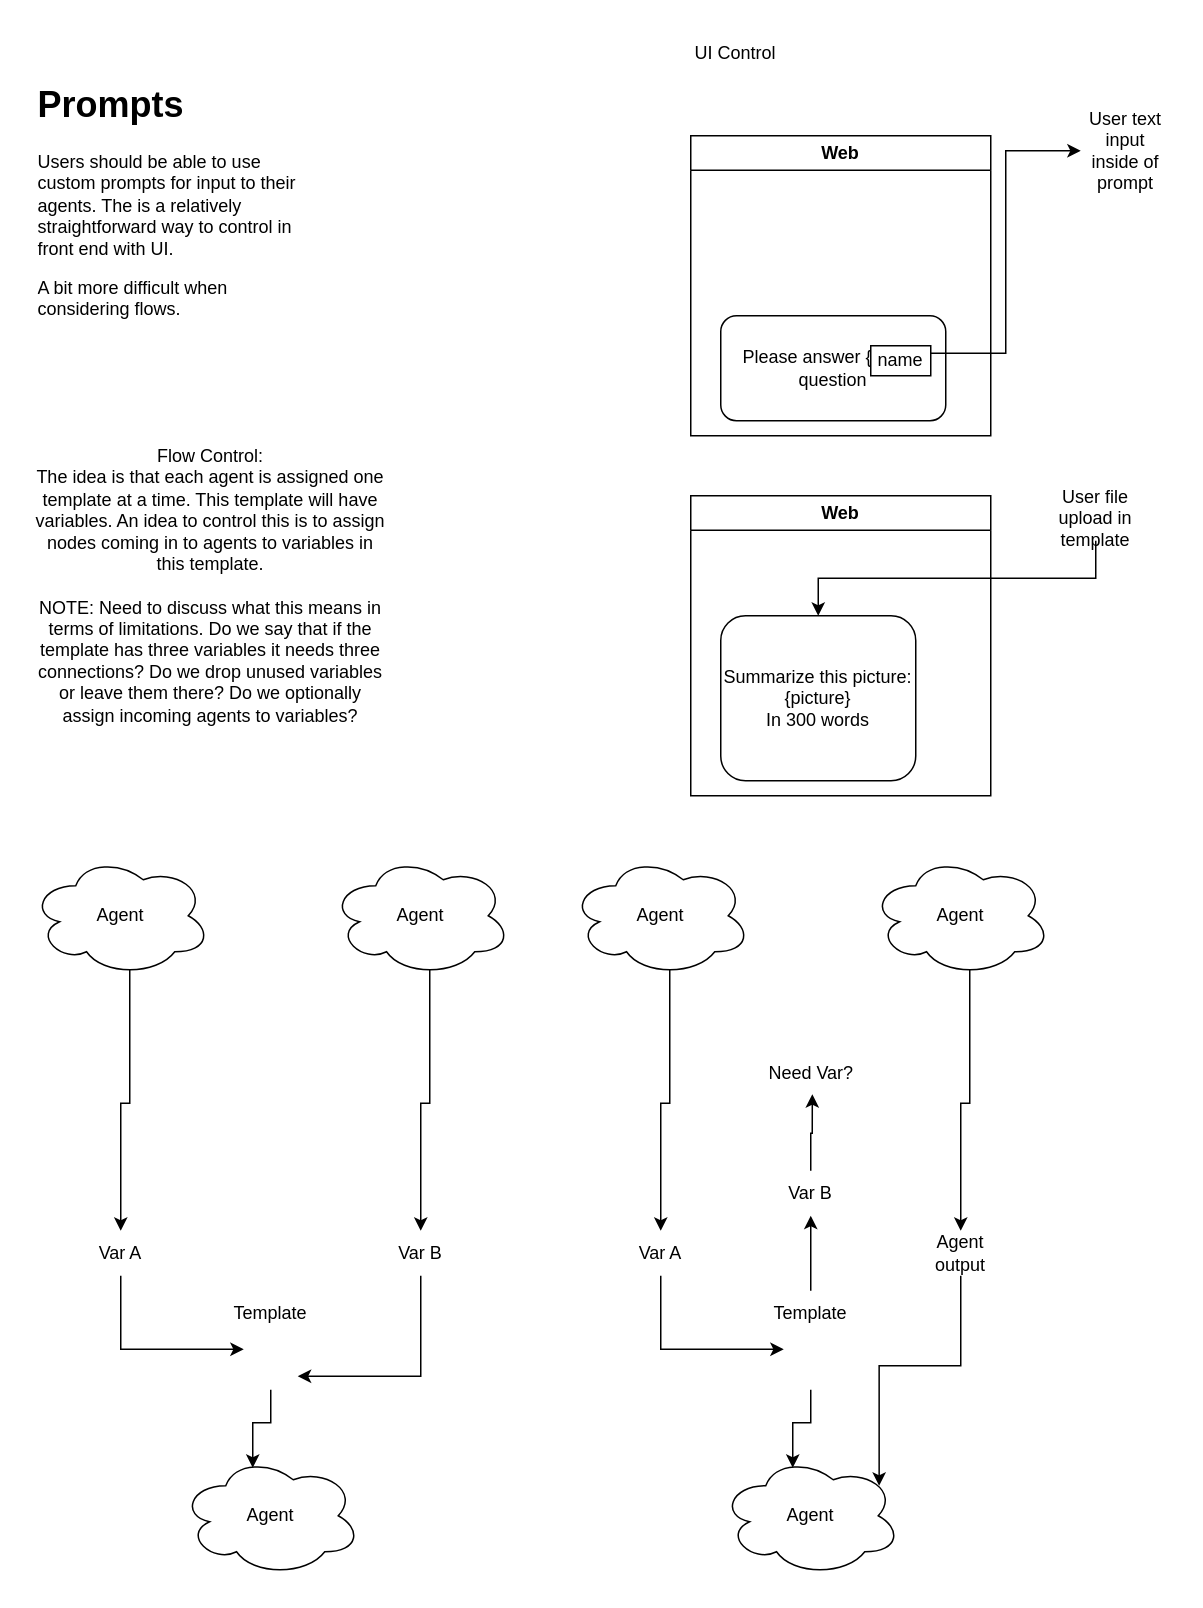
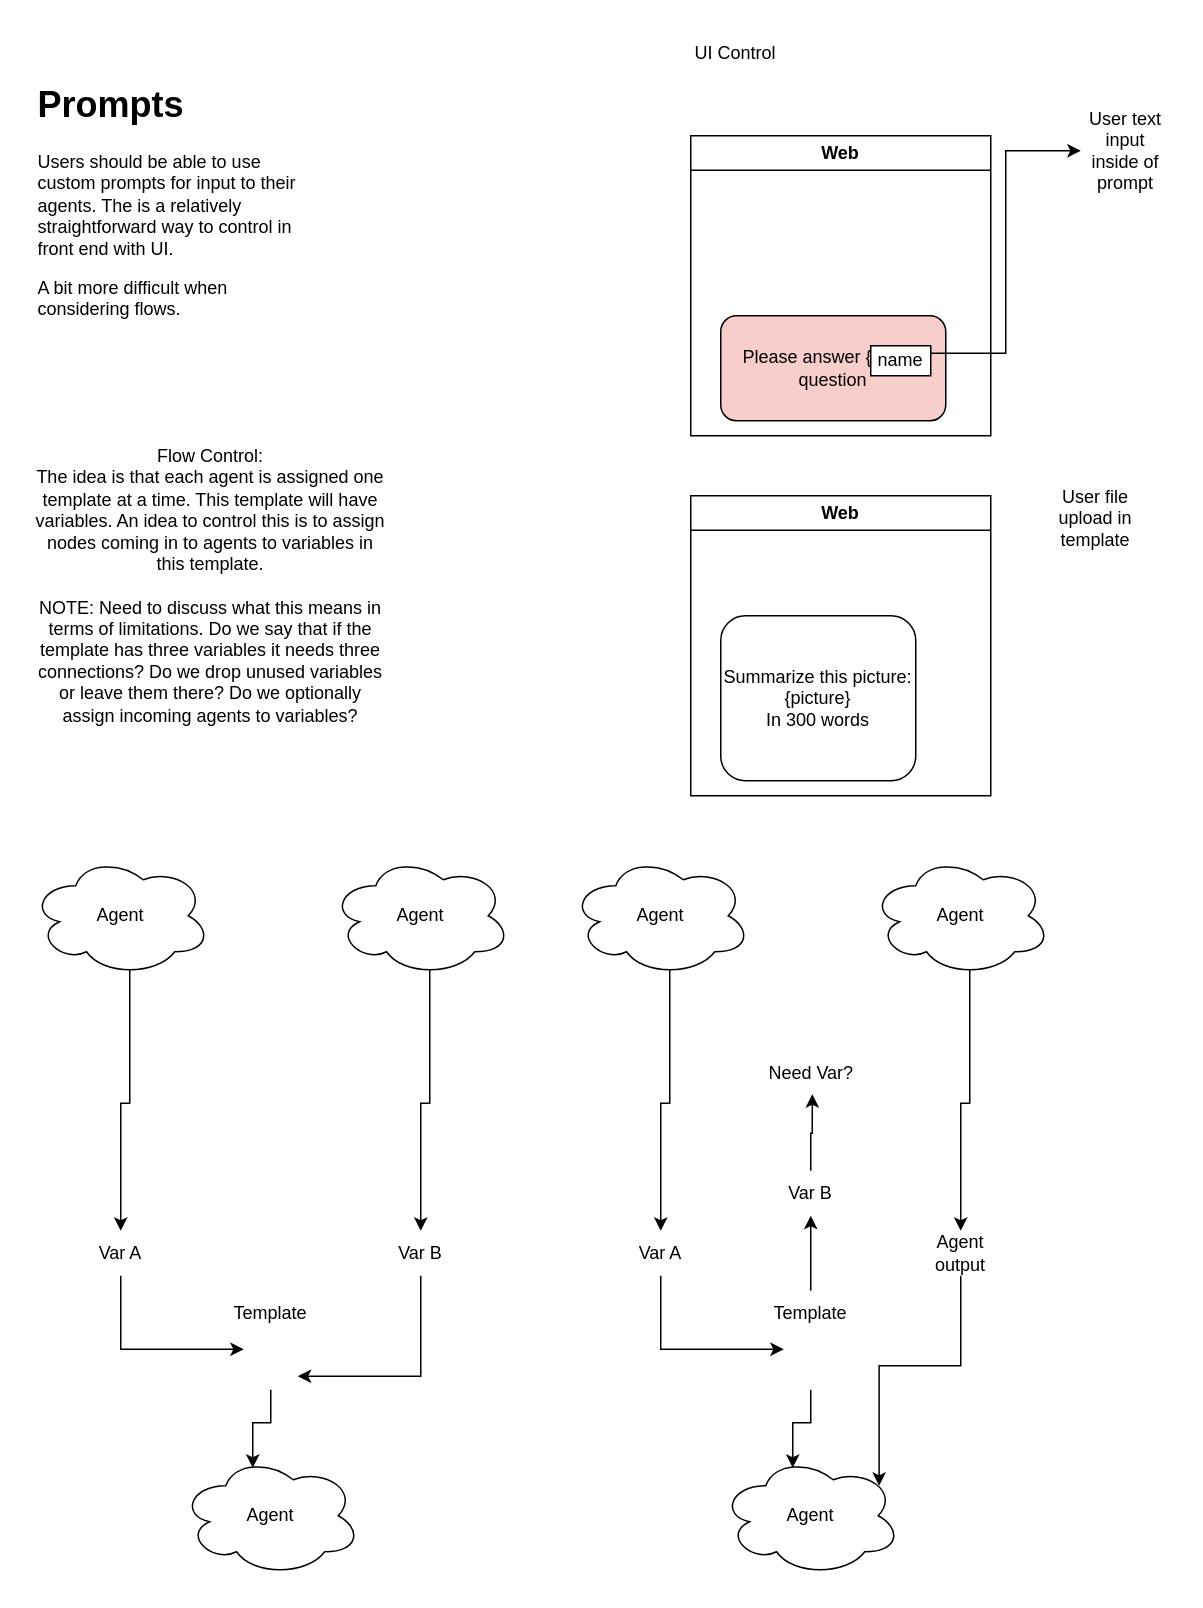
node "Please answer {name} question": fillcolor #ffffff -> #f8cecc
edge "User file upload in template" -> "Summarize this picture: {picture} In 300 words": removed
